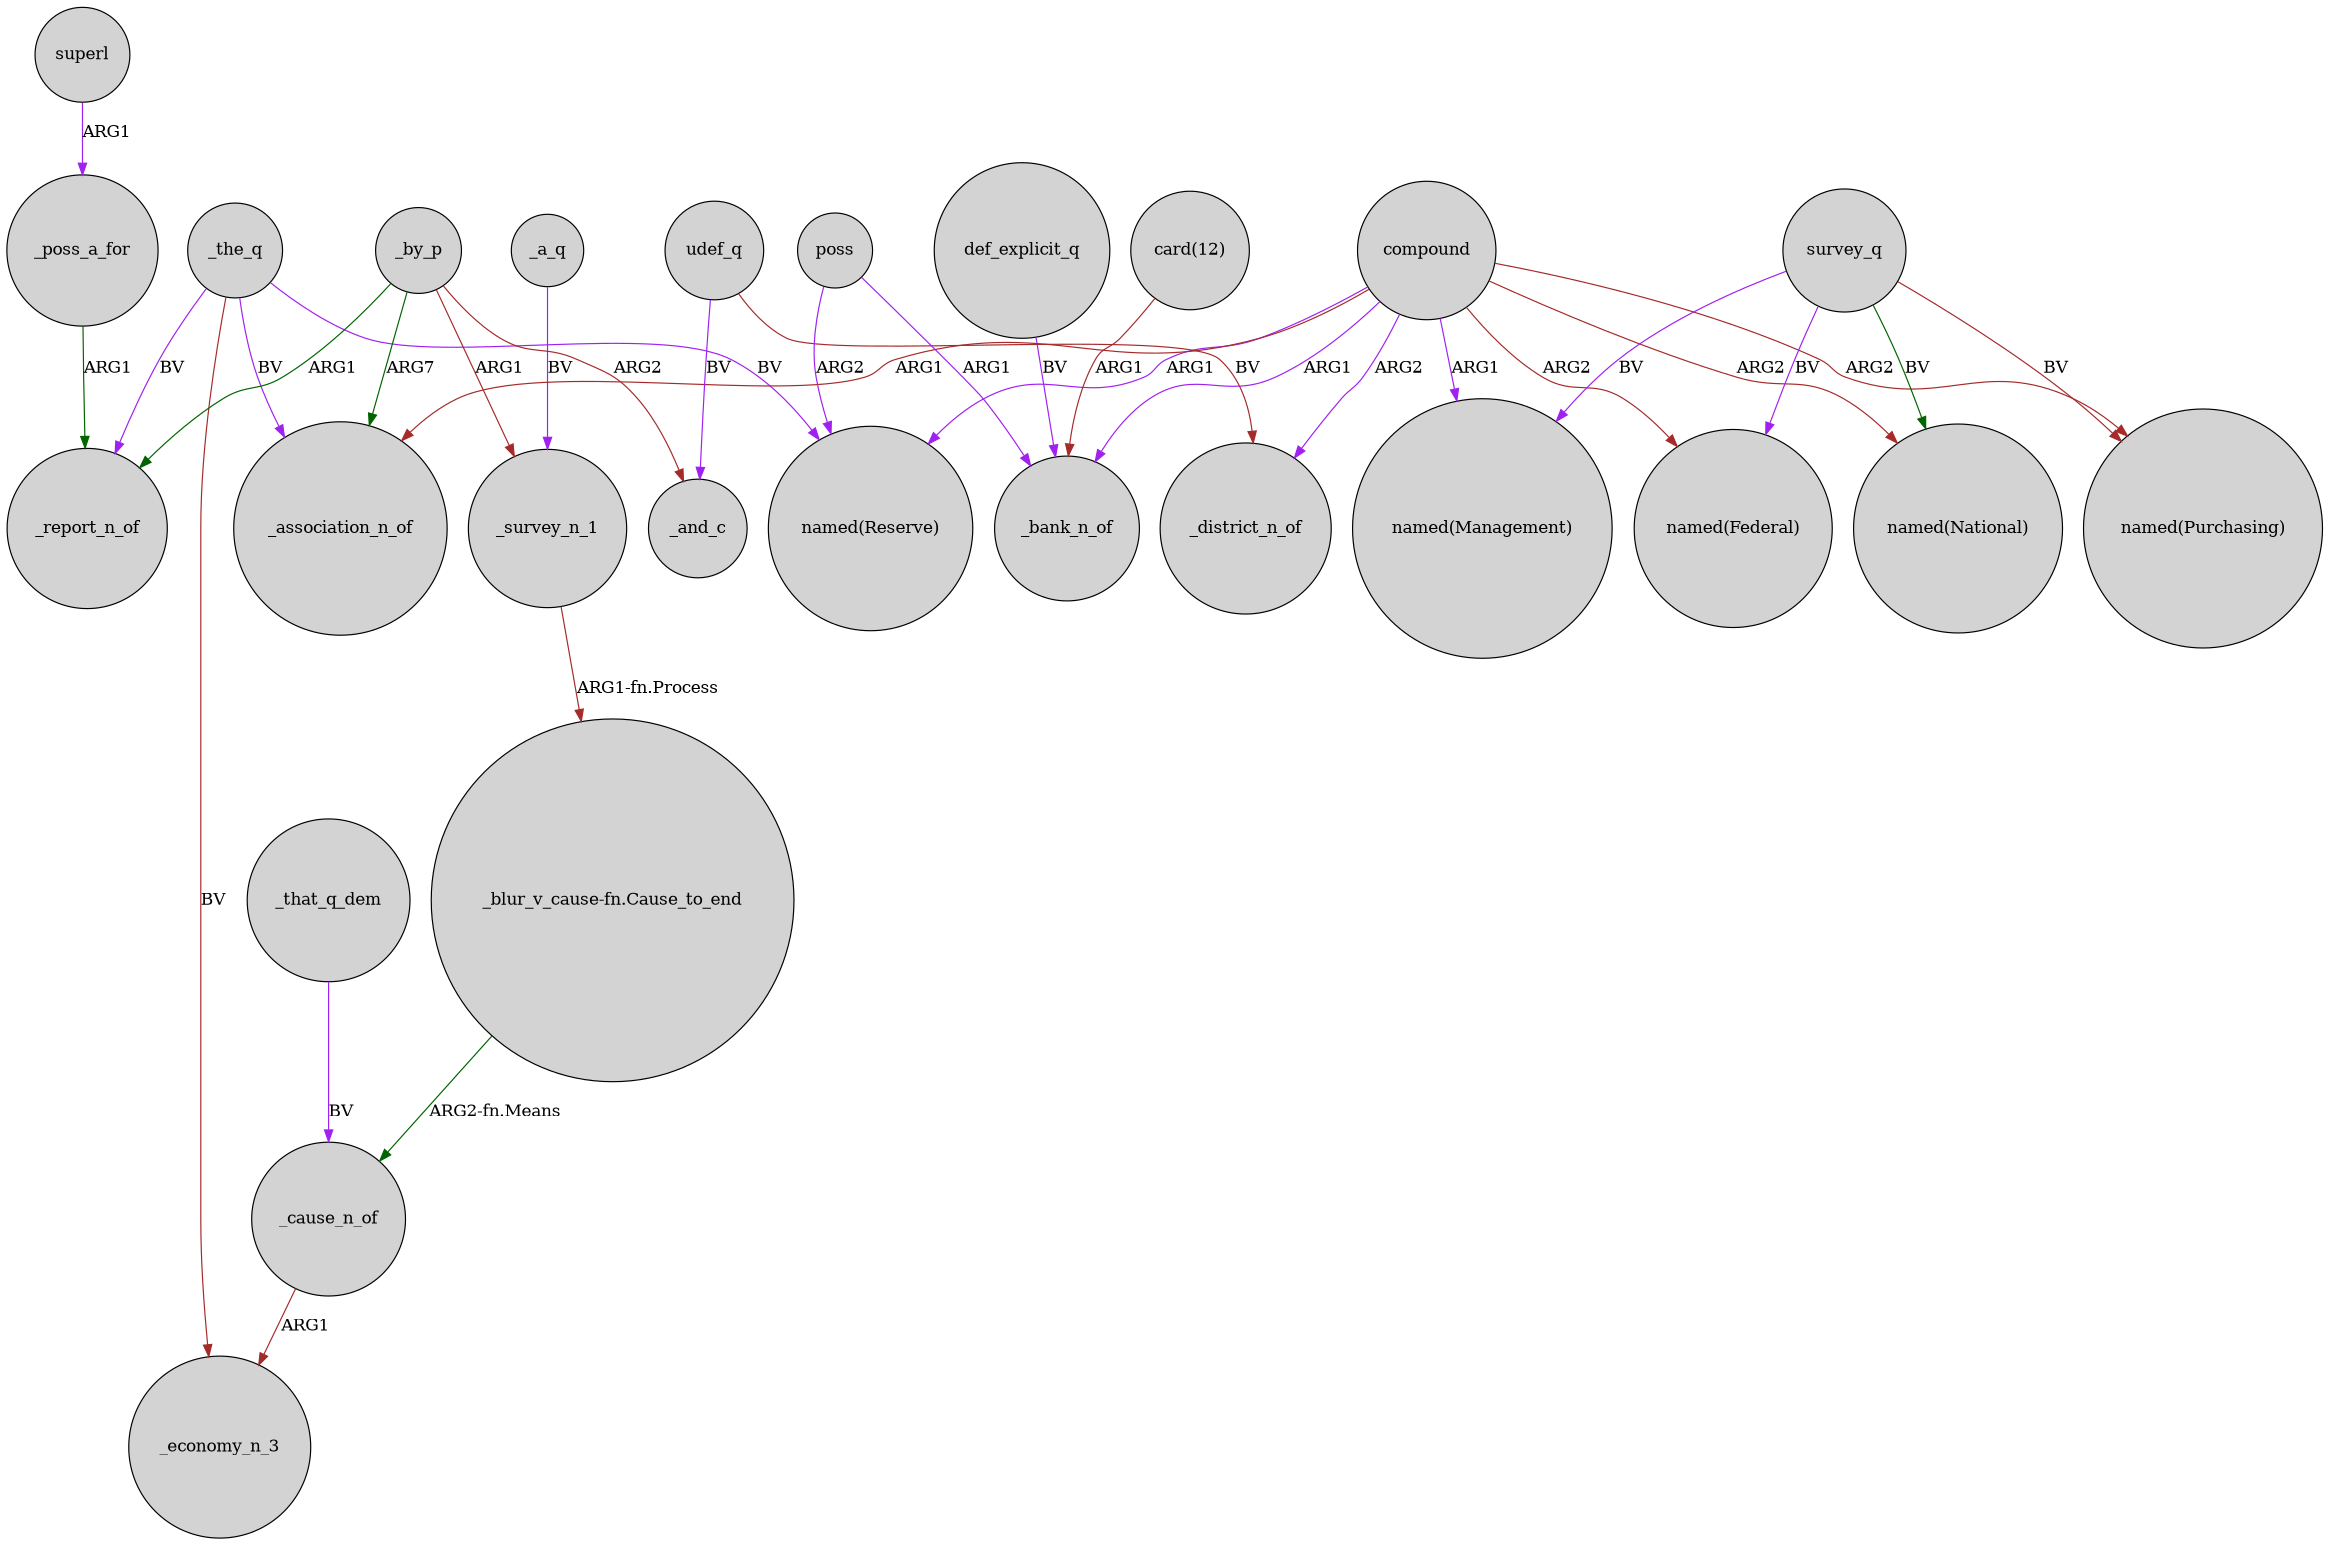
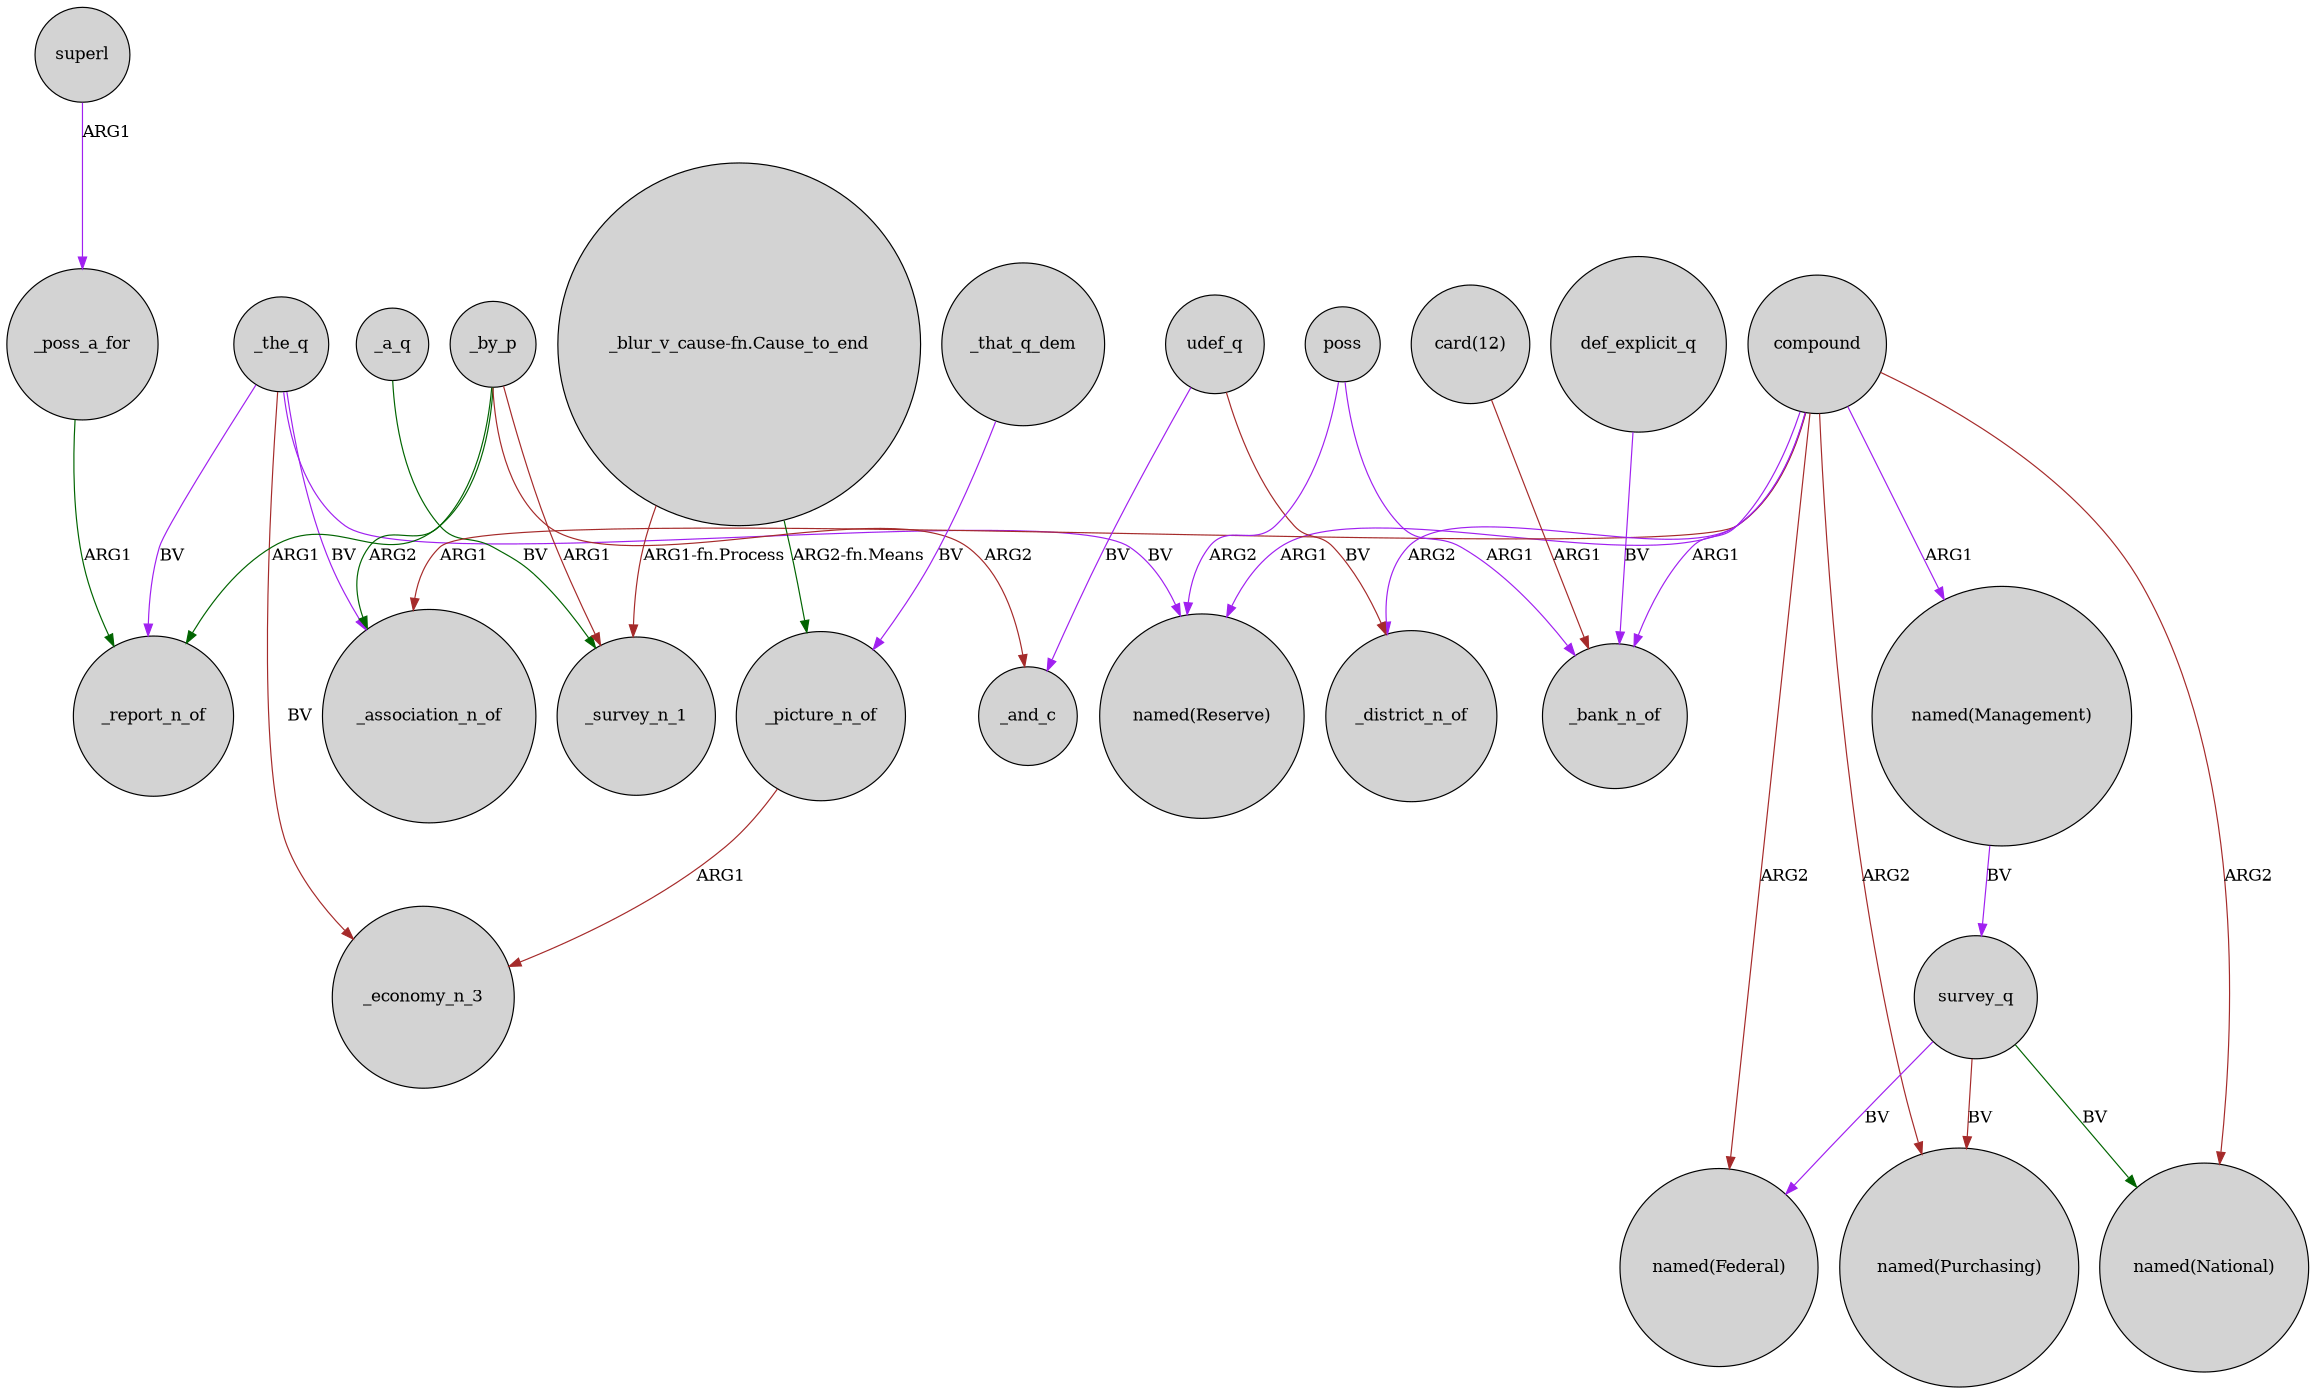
edge "survey_q" -> "named(Management)": reversed
edge "_a_q" -> "_survey_n_1": color purple -> darkgreen
edge "_by_p" -> "_association_n_of": label "ARG7" -> "ARG2"
edge "_survey_n_1" -> "_blur_v_cause-fn.Cause_to_end": reversed
node "_cause_n_of": label "_cause_n_of" -> "_picture_n_of"
